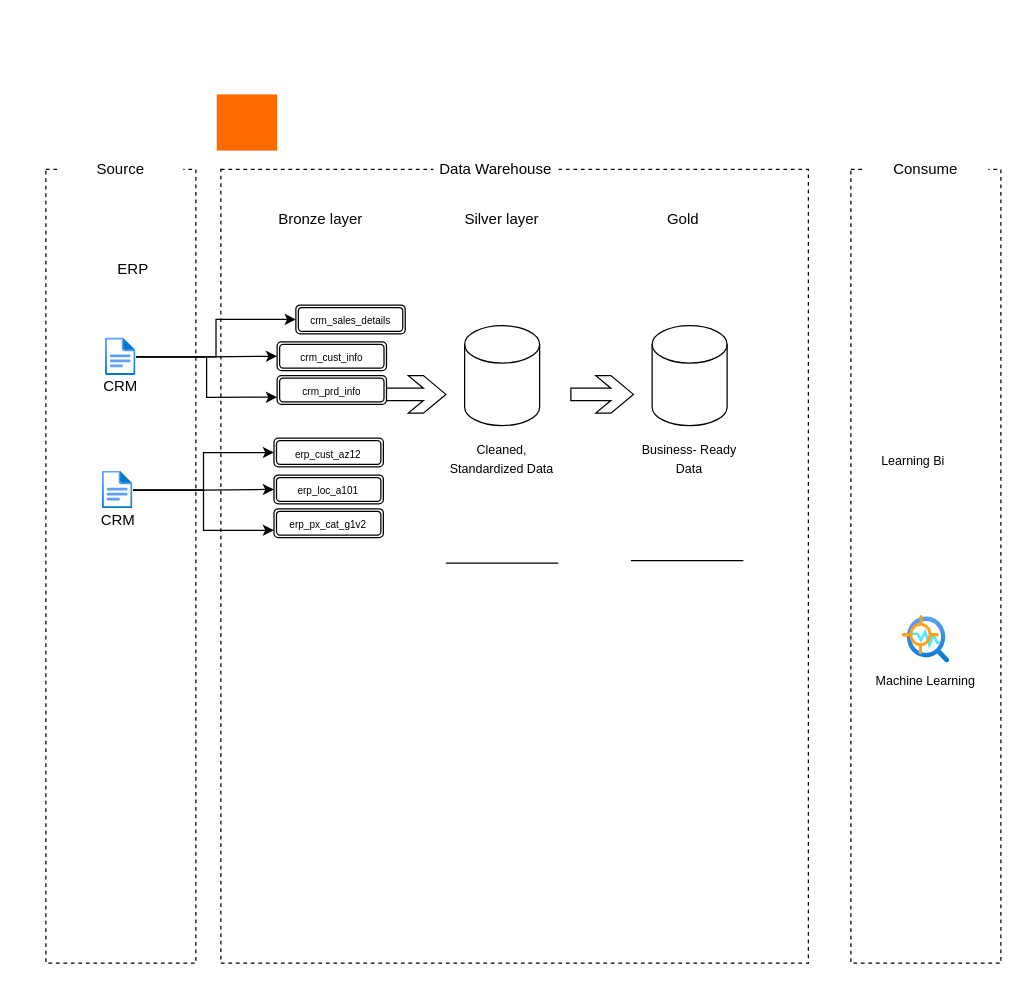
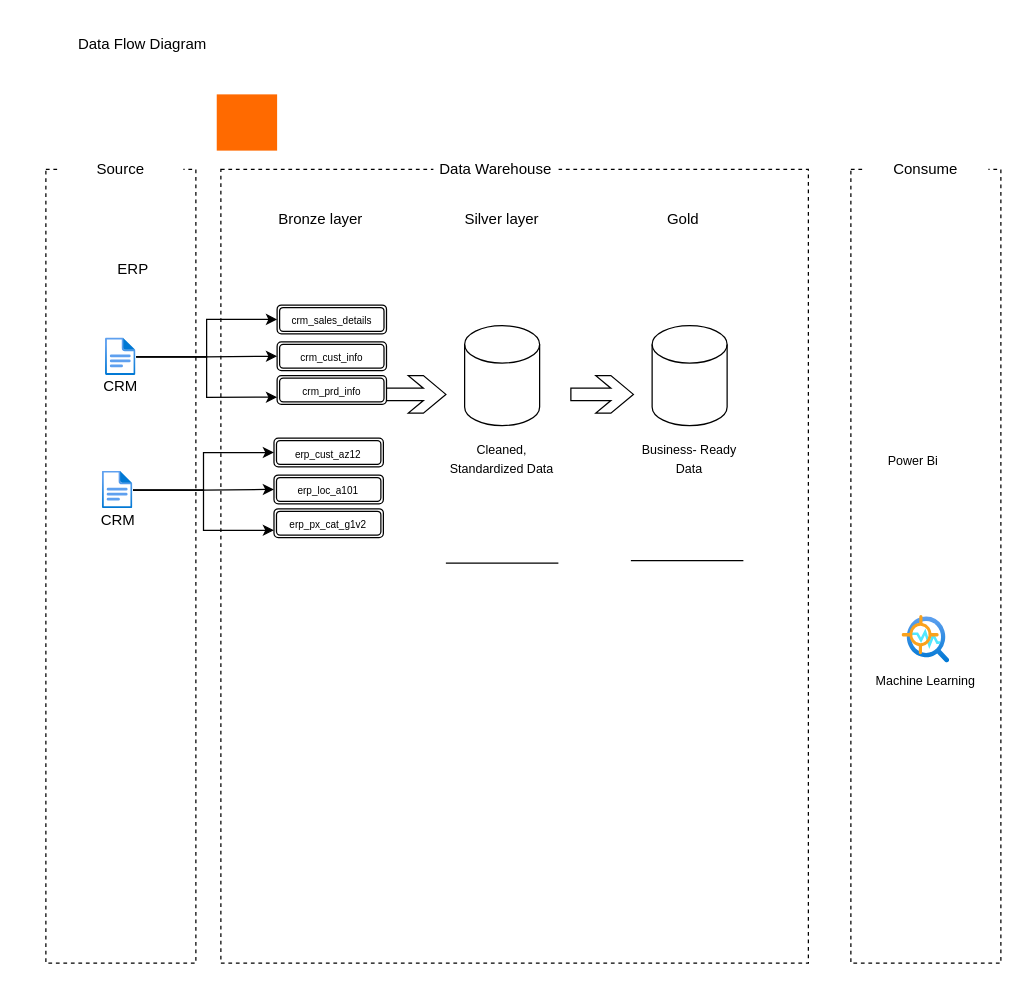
node "Data Flow Diagram": added
node "crm_sales_details": moved (350, 319) -> (332, 319)
node "Learning Bi": label "Learning Bi" -> "Power Bi"
